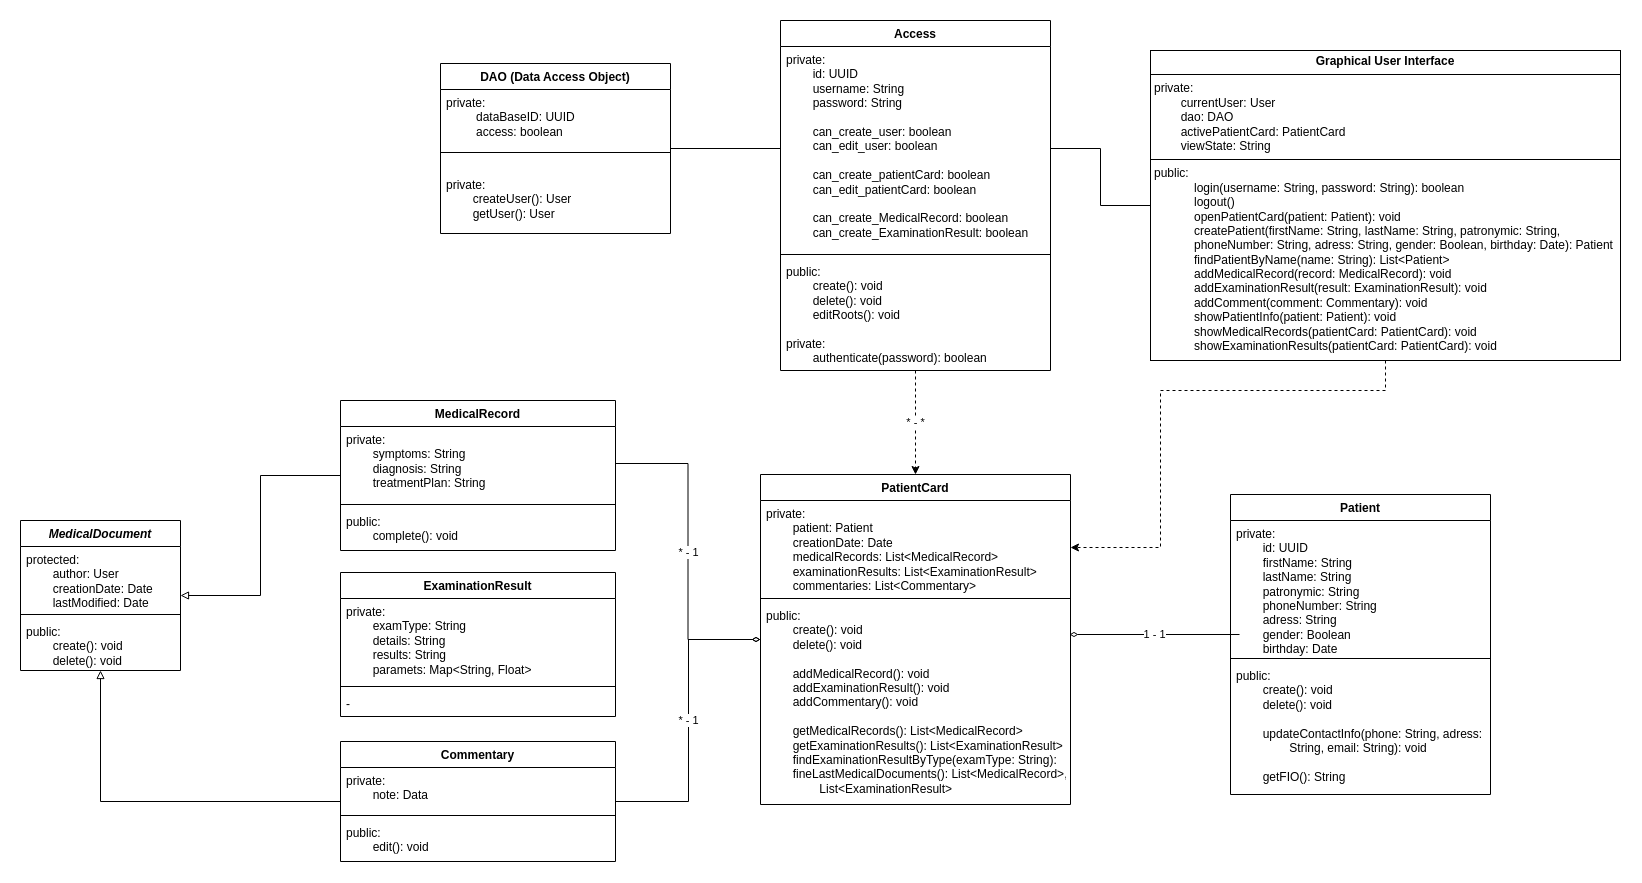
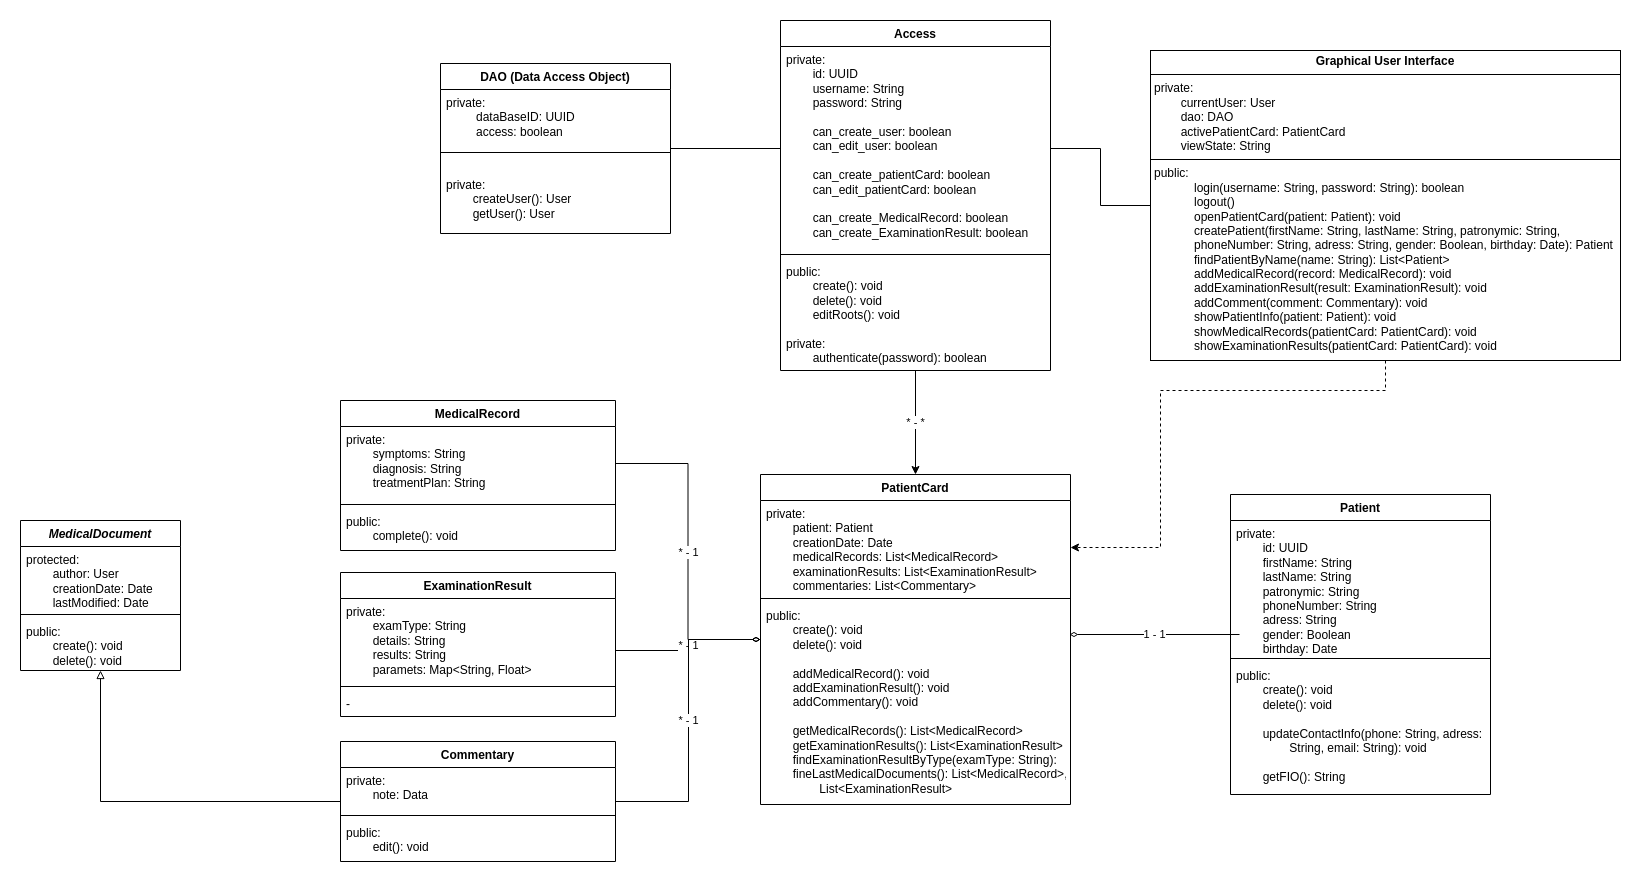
edge "Access" -> "PatientCard": style dashed -> solid
edge "MedicalRecord" -> "MedicalDocument": removed
edge "ExaminationResult" -> "PatientCard": added, label "* - 1"
